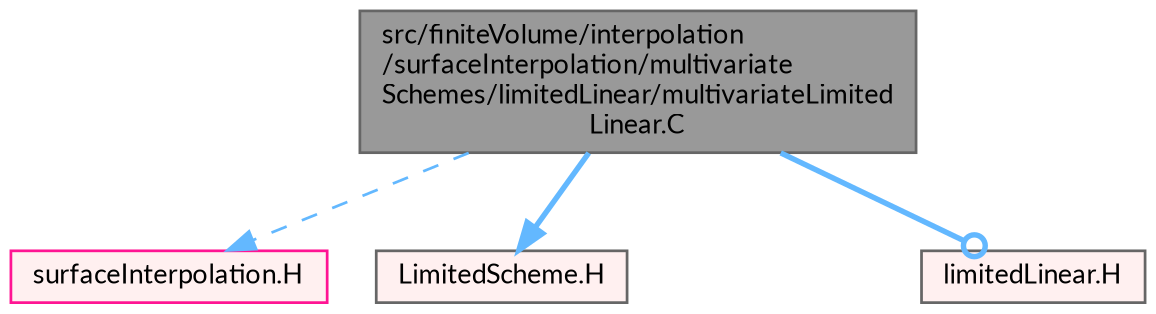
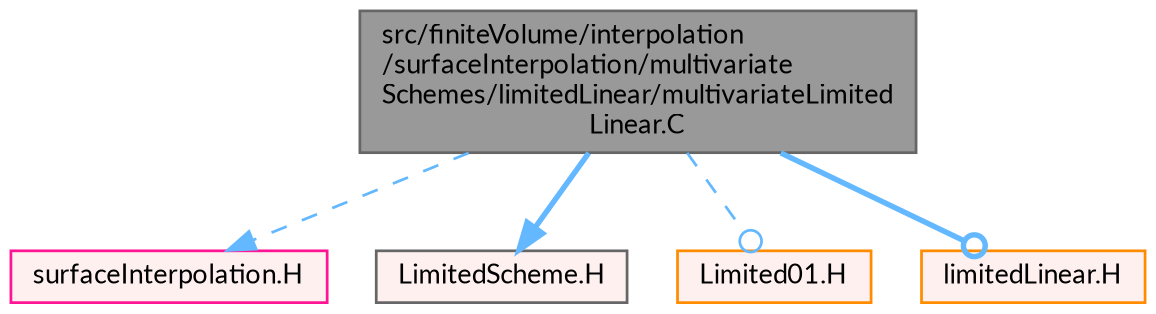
node "Limited01.H": added
node "limitedLinear.H": color gray40 -> darkorange
